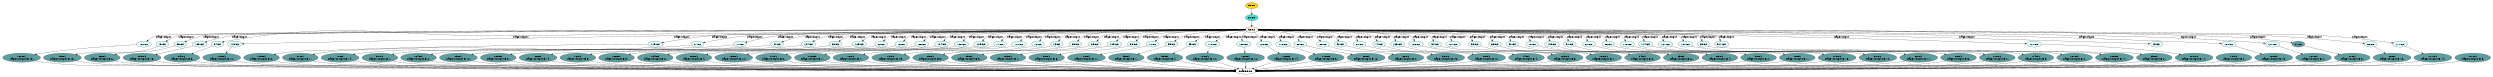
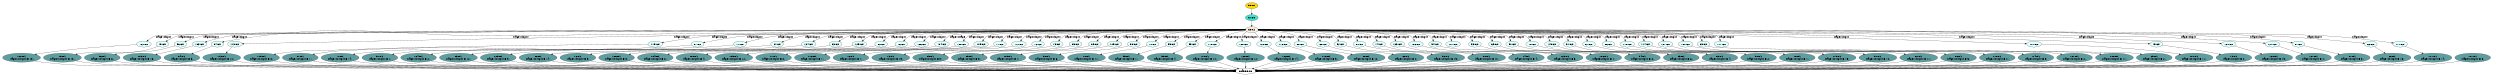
edge "63:CS" -> "104:CA": label "stage1_input" -> "stage1_stage"
edge "63:CS" -> "121:CA": label "input1_input" -> "stage1_input"
node "517:CA": label "517:CA" -> "117:CA"
node "81:CA": fillcolor cadetblue -> lightcyan
edge "75:CA" -> "75:BS stage1_output = 0;": added
